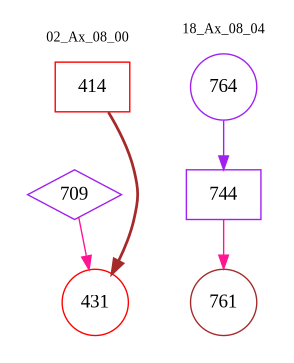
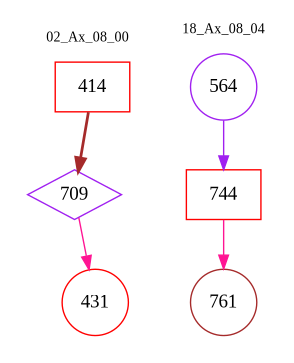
node "764": label "764" -> "564"
edge "414" -> "431": now "414" -> "709"
node "744": color purple -> red
